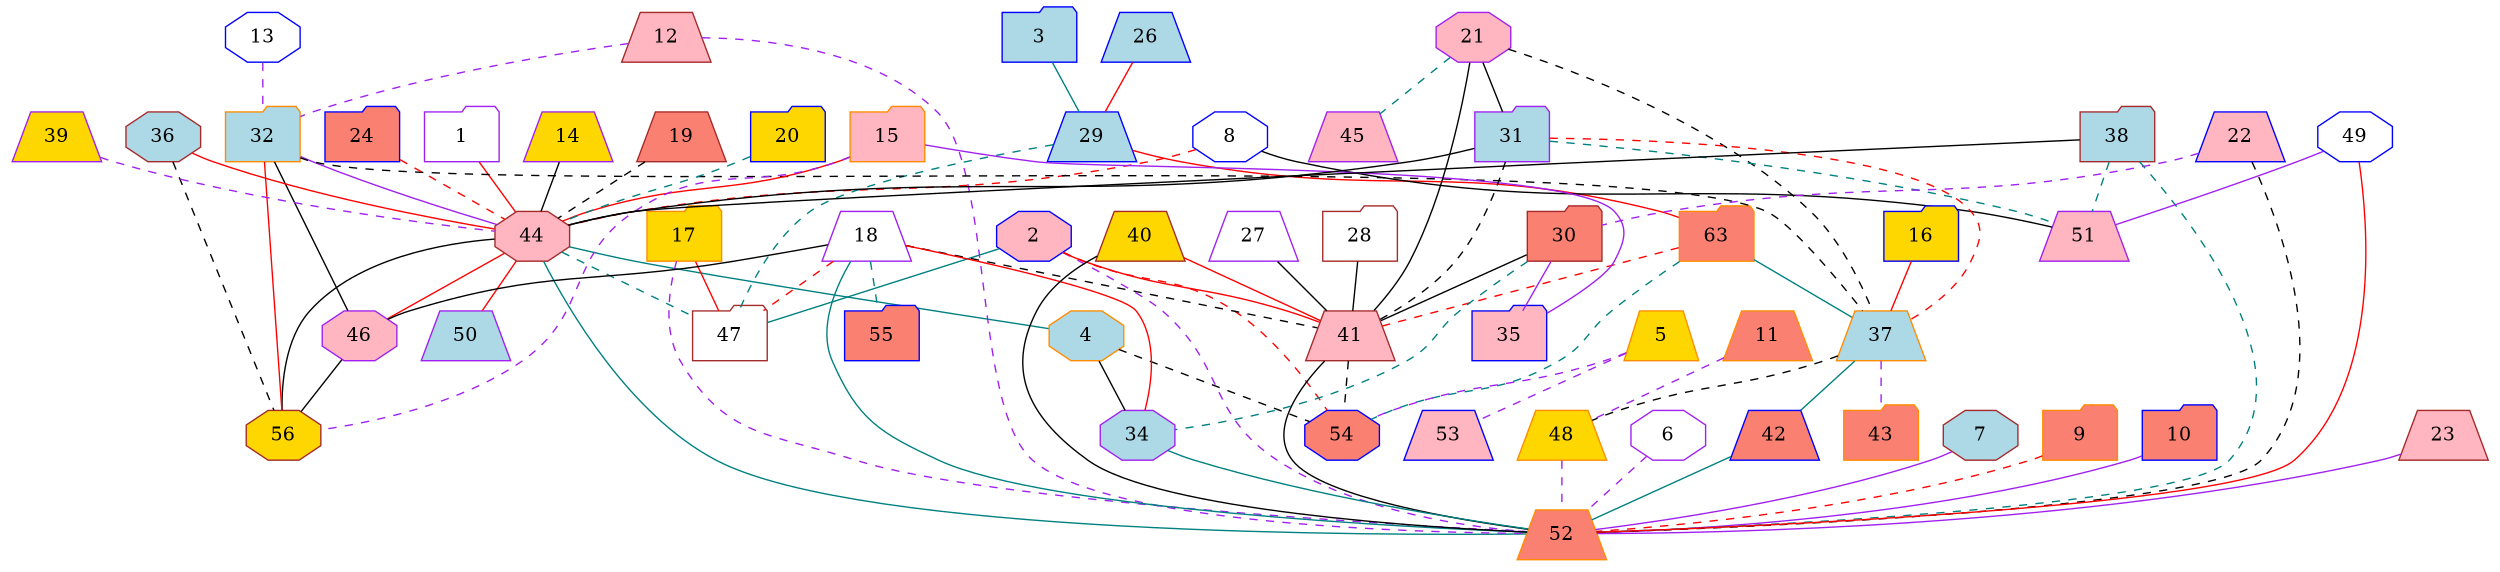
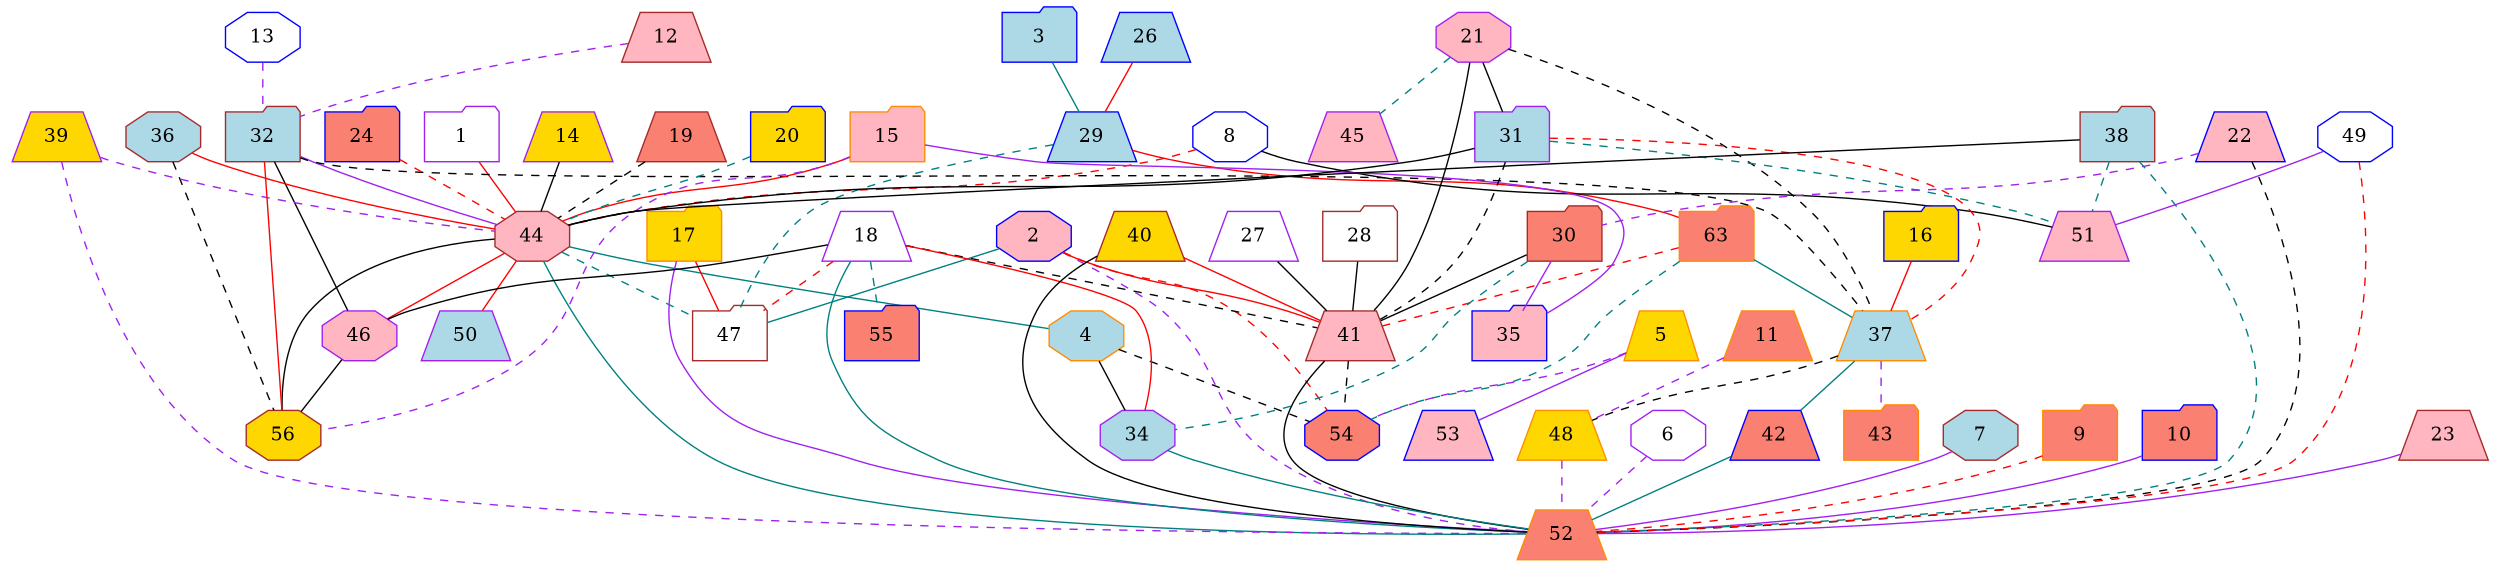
node "32": color darkorange -> brown
edge "5" -- "53": style dashed -> solid
edge "12" -- "52": now "39" -- "52"
edge "49" -- "52": style solid -> dashed
edge "17" -- "52": style dashed -> solid
